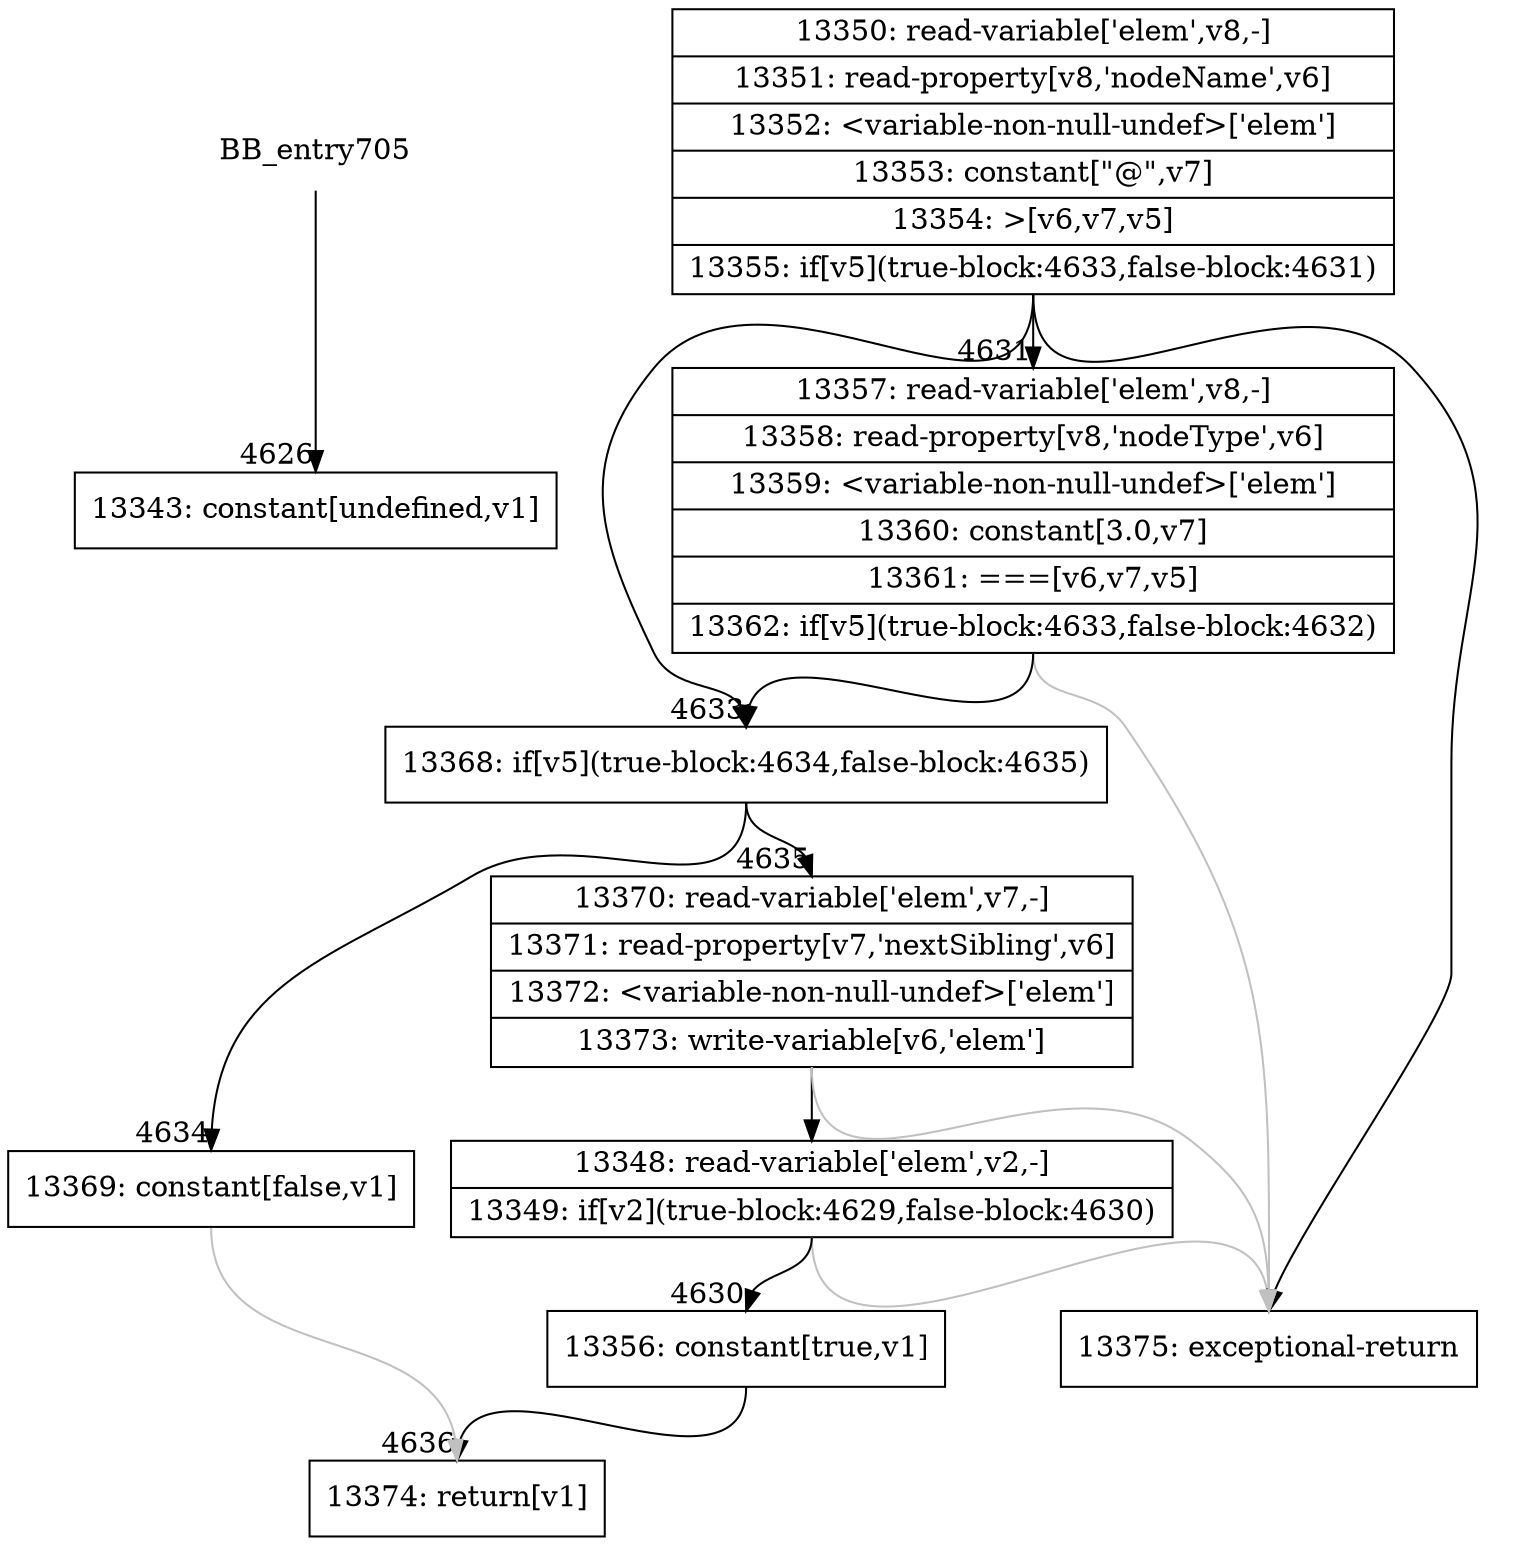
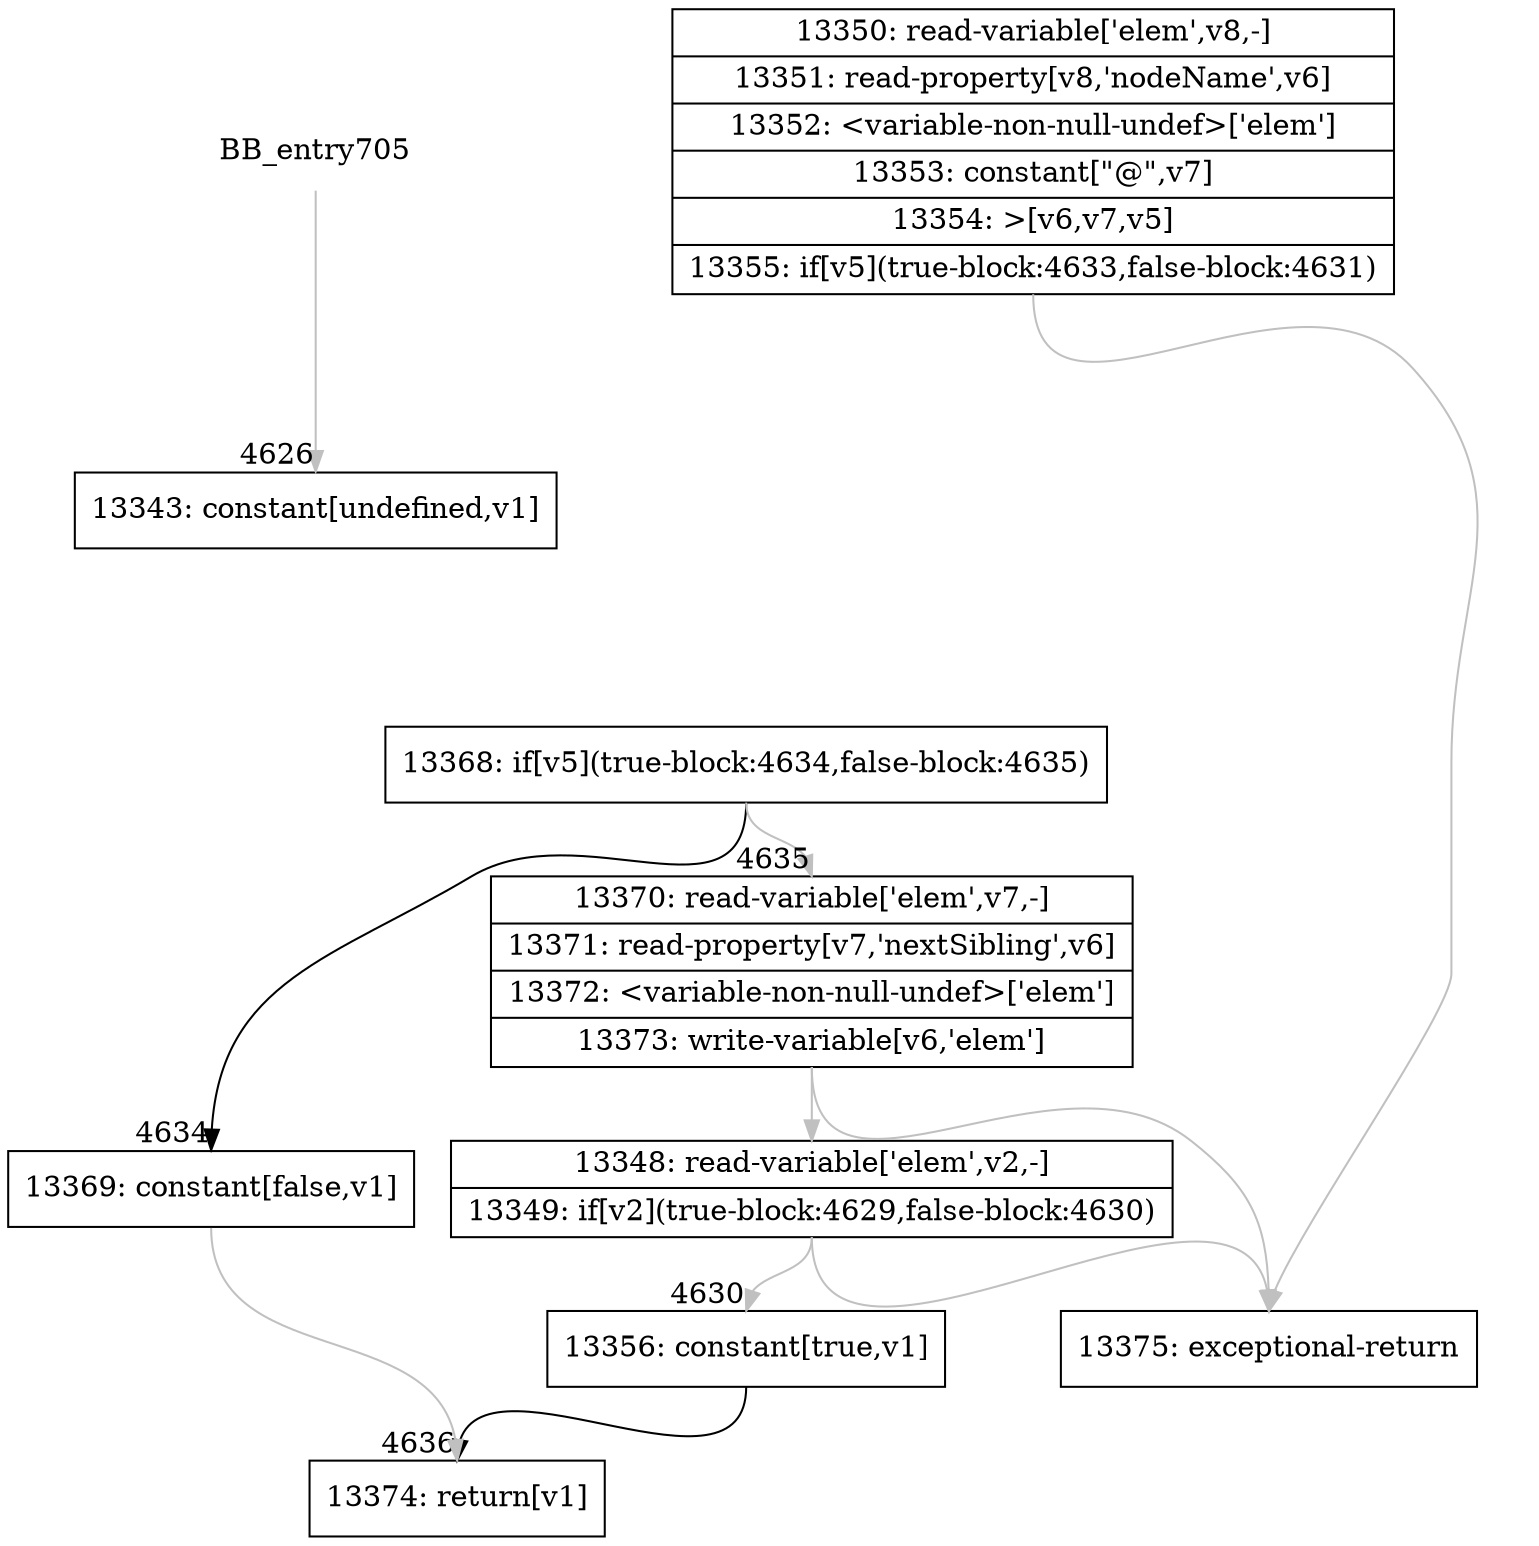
edge "BB_entry705" -> "13343: constant[undefined,v1]": color black -> gray
edge "13350: read-variable['elem',v8,-]" -> "13368: if[v5](true-block:4634,false-block:4635)": removed
node "13357: read-variable['elem',v8,-]": removed
edge "13350: read-variable['elem',v8,-]" -> "13375: exceptional-return": color black -> gray
edge "13368: if[v5](true-block:4634,false-block:4635)" -> "13370: read-variable['elem',v7,-]": color black -> gray
edge "13370: read-variable['elem',v7,-]" -> "13348: read-variable['elem',v2,-]": color black -> gray
edge "13348: read-variable['elem',v2,-]" -> "13356: constant[true,v1]": color black -> gray
